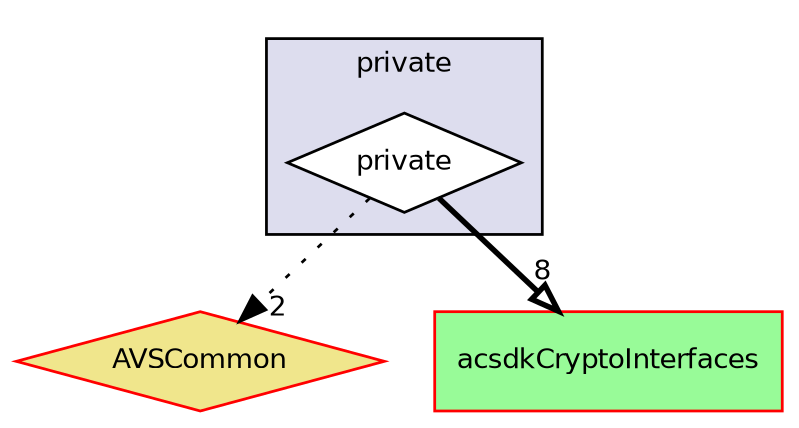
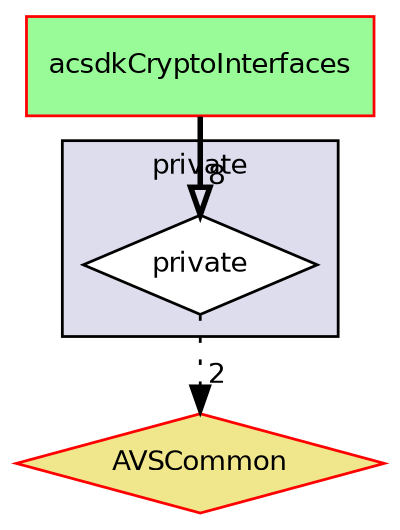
edge "private" -> "acsdkCryptoInterfaces": reversed
